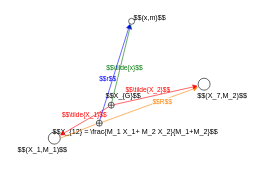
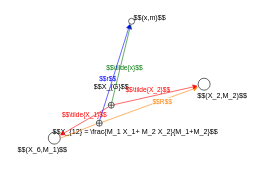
node "$$X_{G}$$": moved (123, 96) -> (111, 87)
node "$$(X_7,M_2)$$": label "$$(X_7,M_2)$$" -> "$$(X_2,M_2)$$"
node "$$(X_1,M_1)$$": label "$$(X_1,M_1)$$" -> "$$(X_6,M_1)$$"
